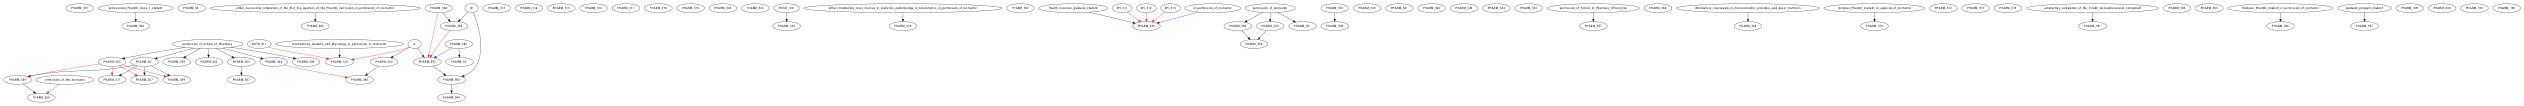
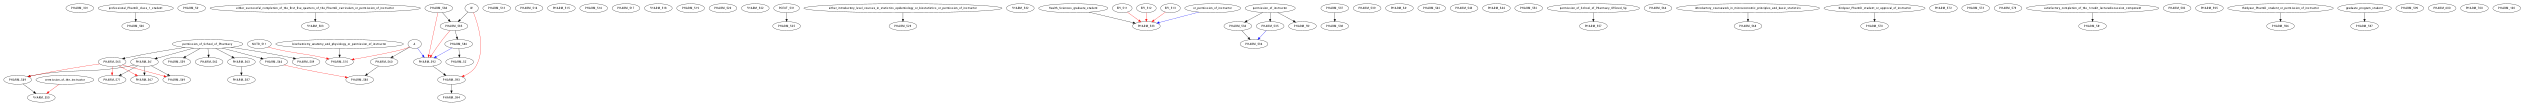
edge "PHARM_585" -> "PHARM_586": added
edge "W" -> "PHARM_593": color black -> red
